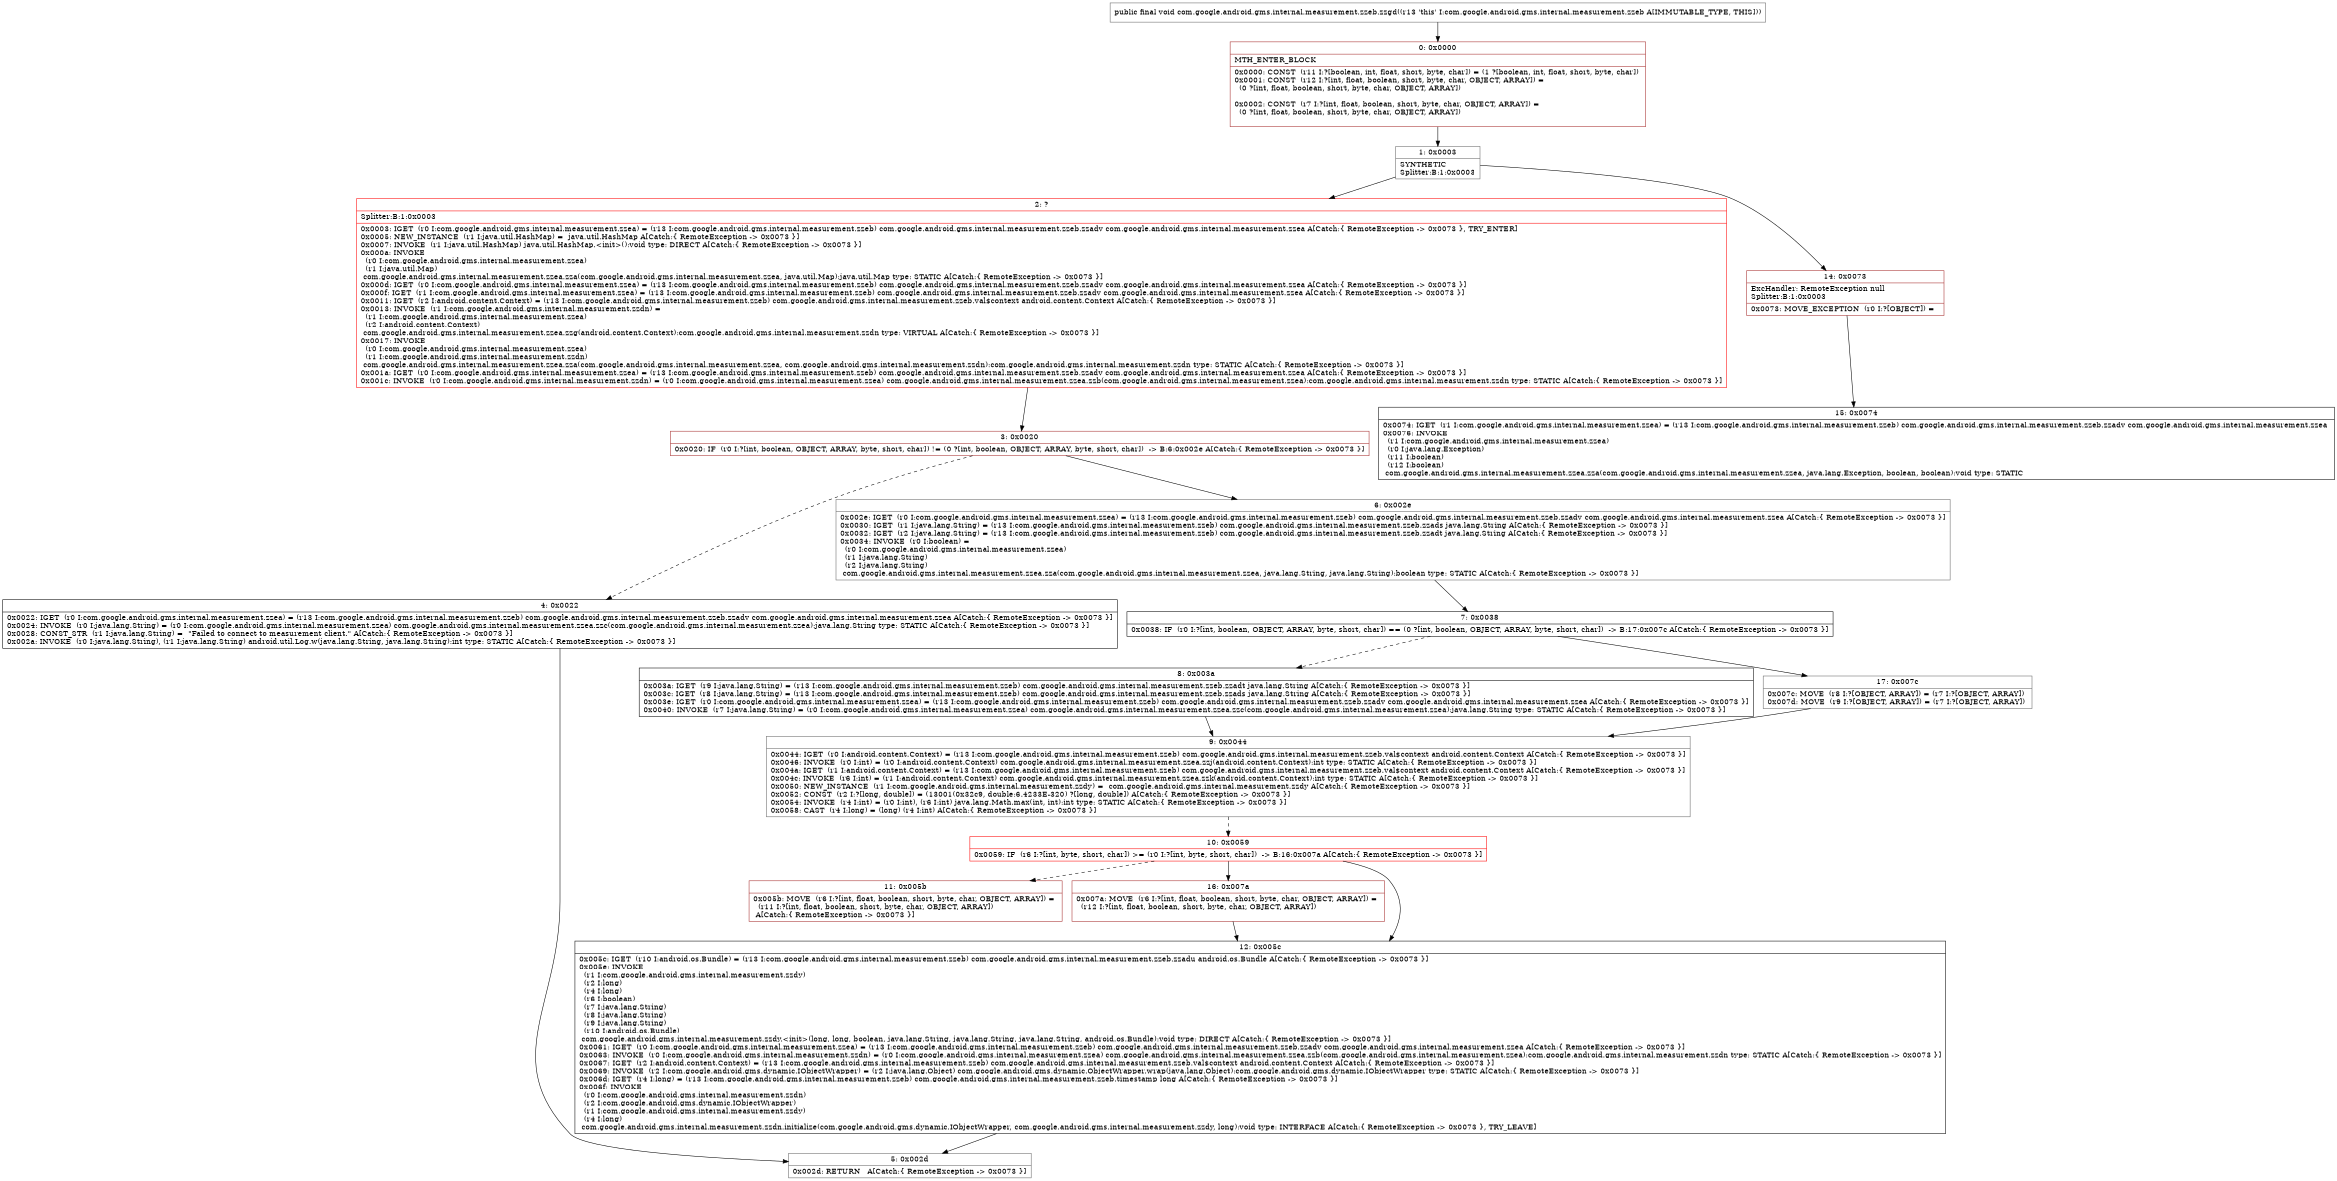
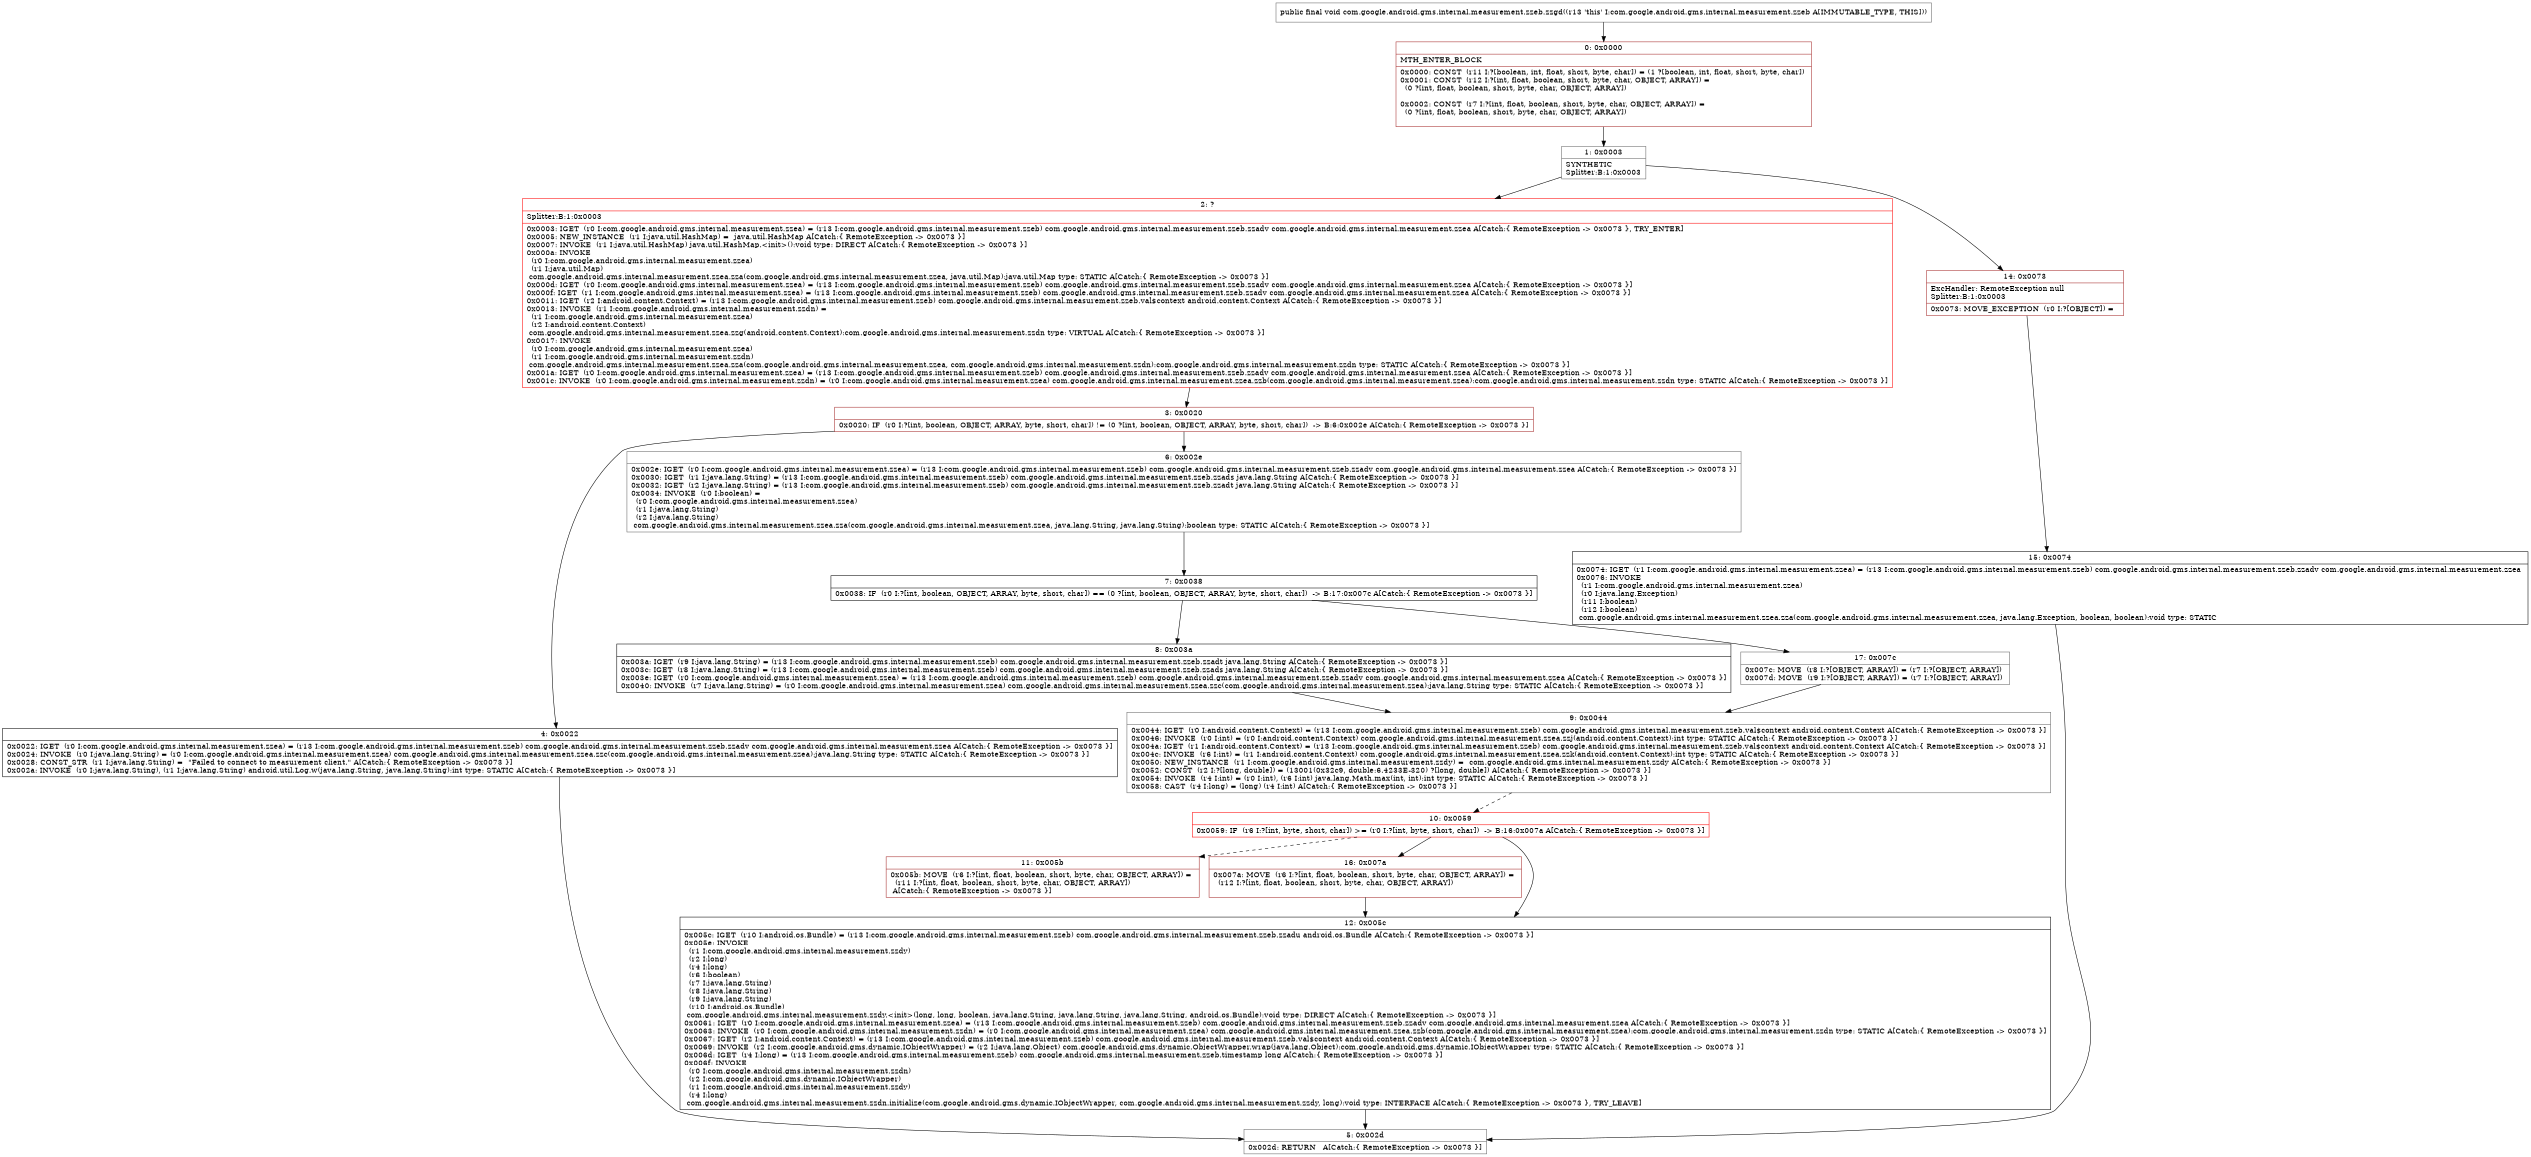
edge "3: 0x0020" -> "4: 0x0022": style dashed -> solid
edge "7: 0x0038" -> "8: 0x003a": style dashed -> solid
edge "15: 0x0074" -> "5: 0x002d": added
